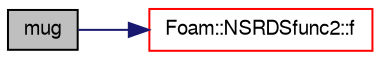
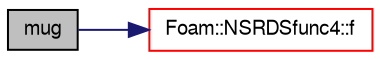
node "Foam::NSRDSfunc2::f": label "Foam::NSRDSfunc2::f" -> "Foam::NSRDSfunc4::f"
